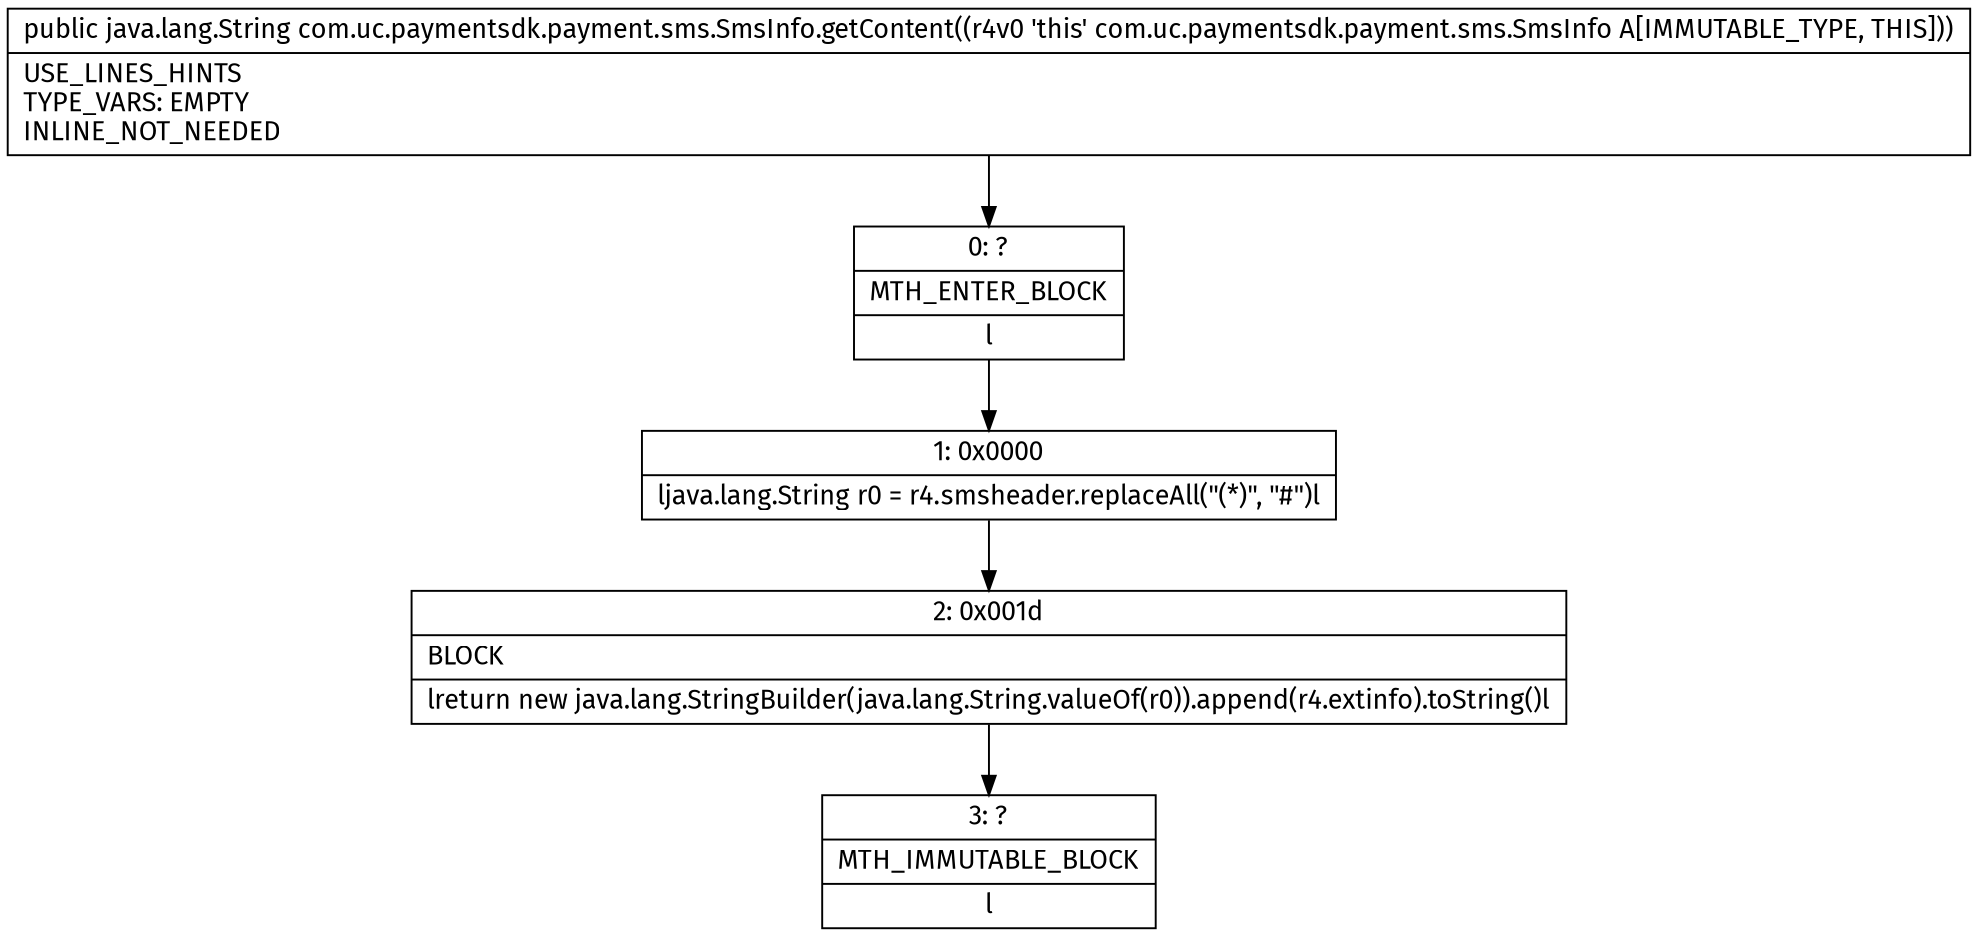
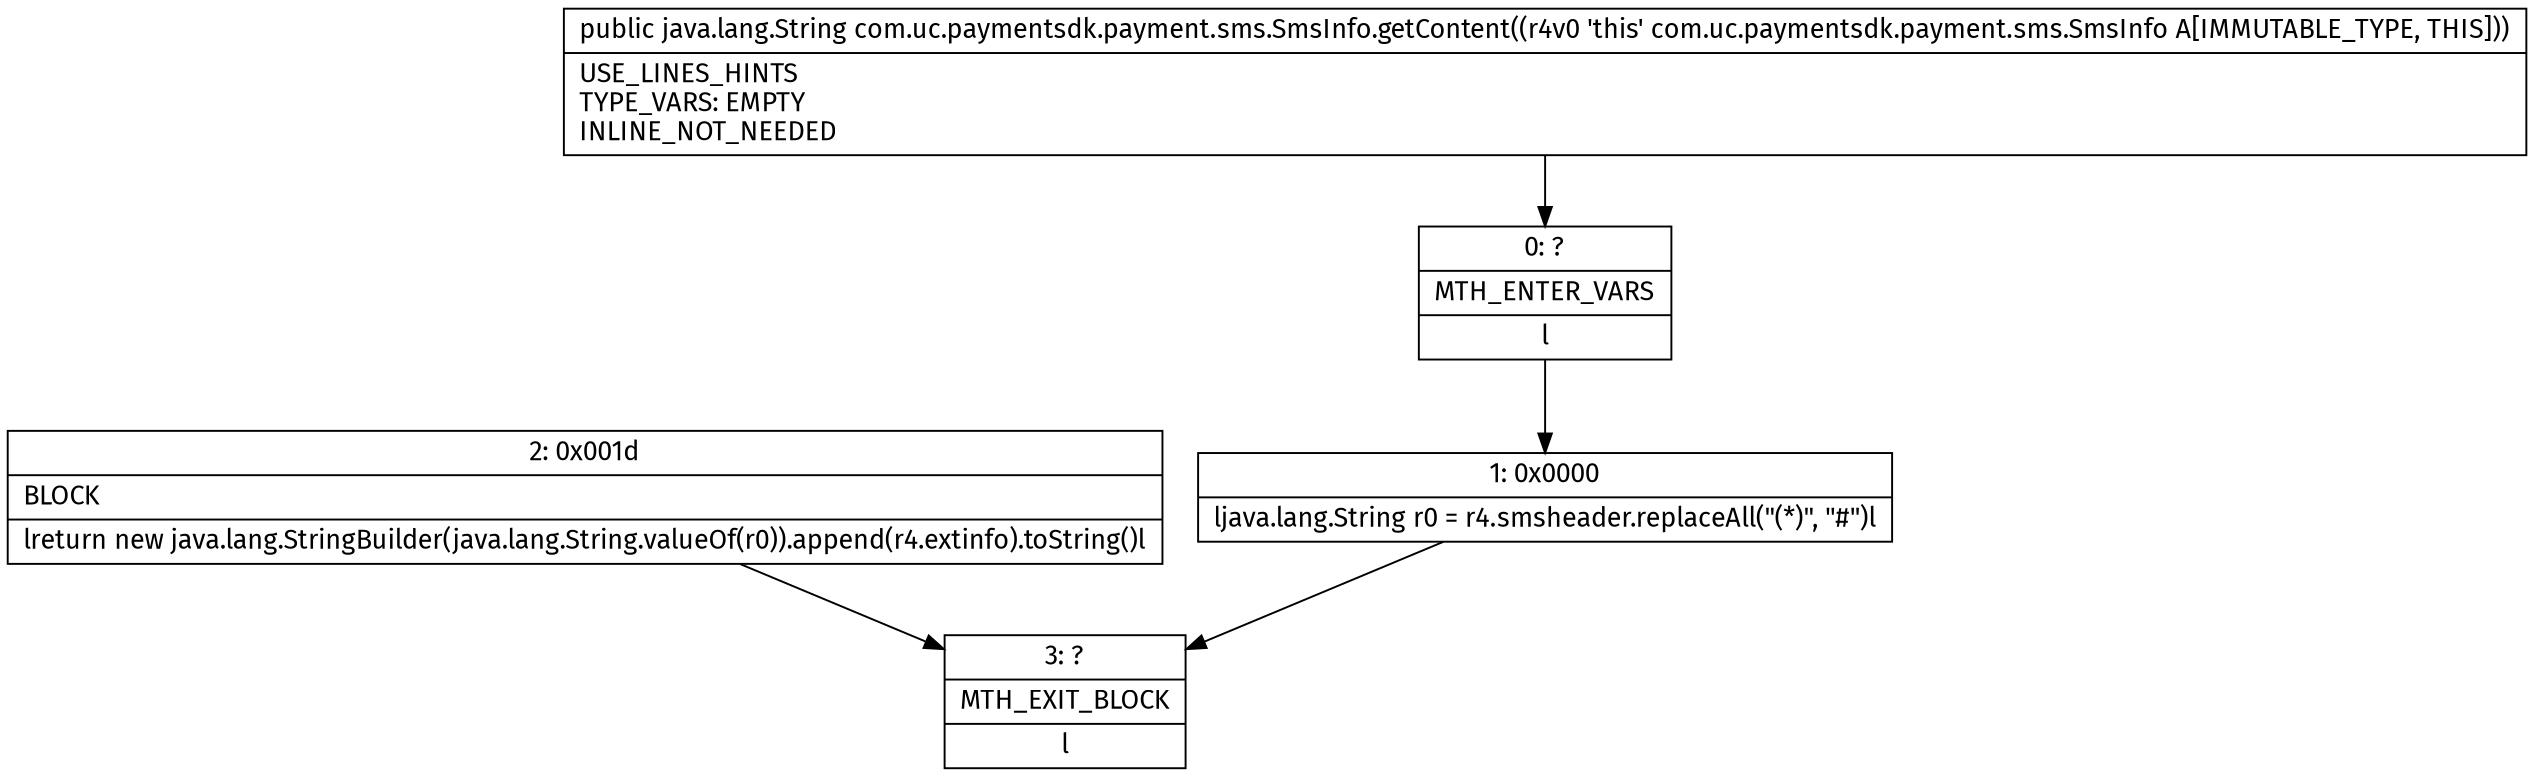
node "0: ?": text "MTH_ENTER_BLOCK" -> "MTH_ENTER_VARS"
edge "1: 0x0000" -> "2: 0x001d": now "1: 0x0000" -> "3: ?"
node "3: ?": text "MTH_IMMUTABLE_BLOCK" -> "MTH_EXIT_BLOCK"
